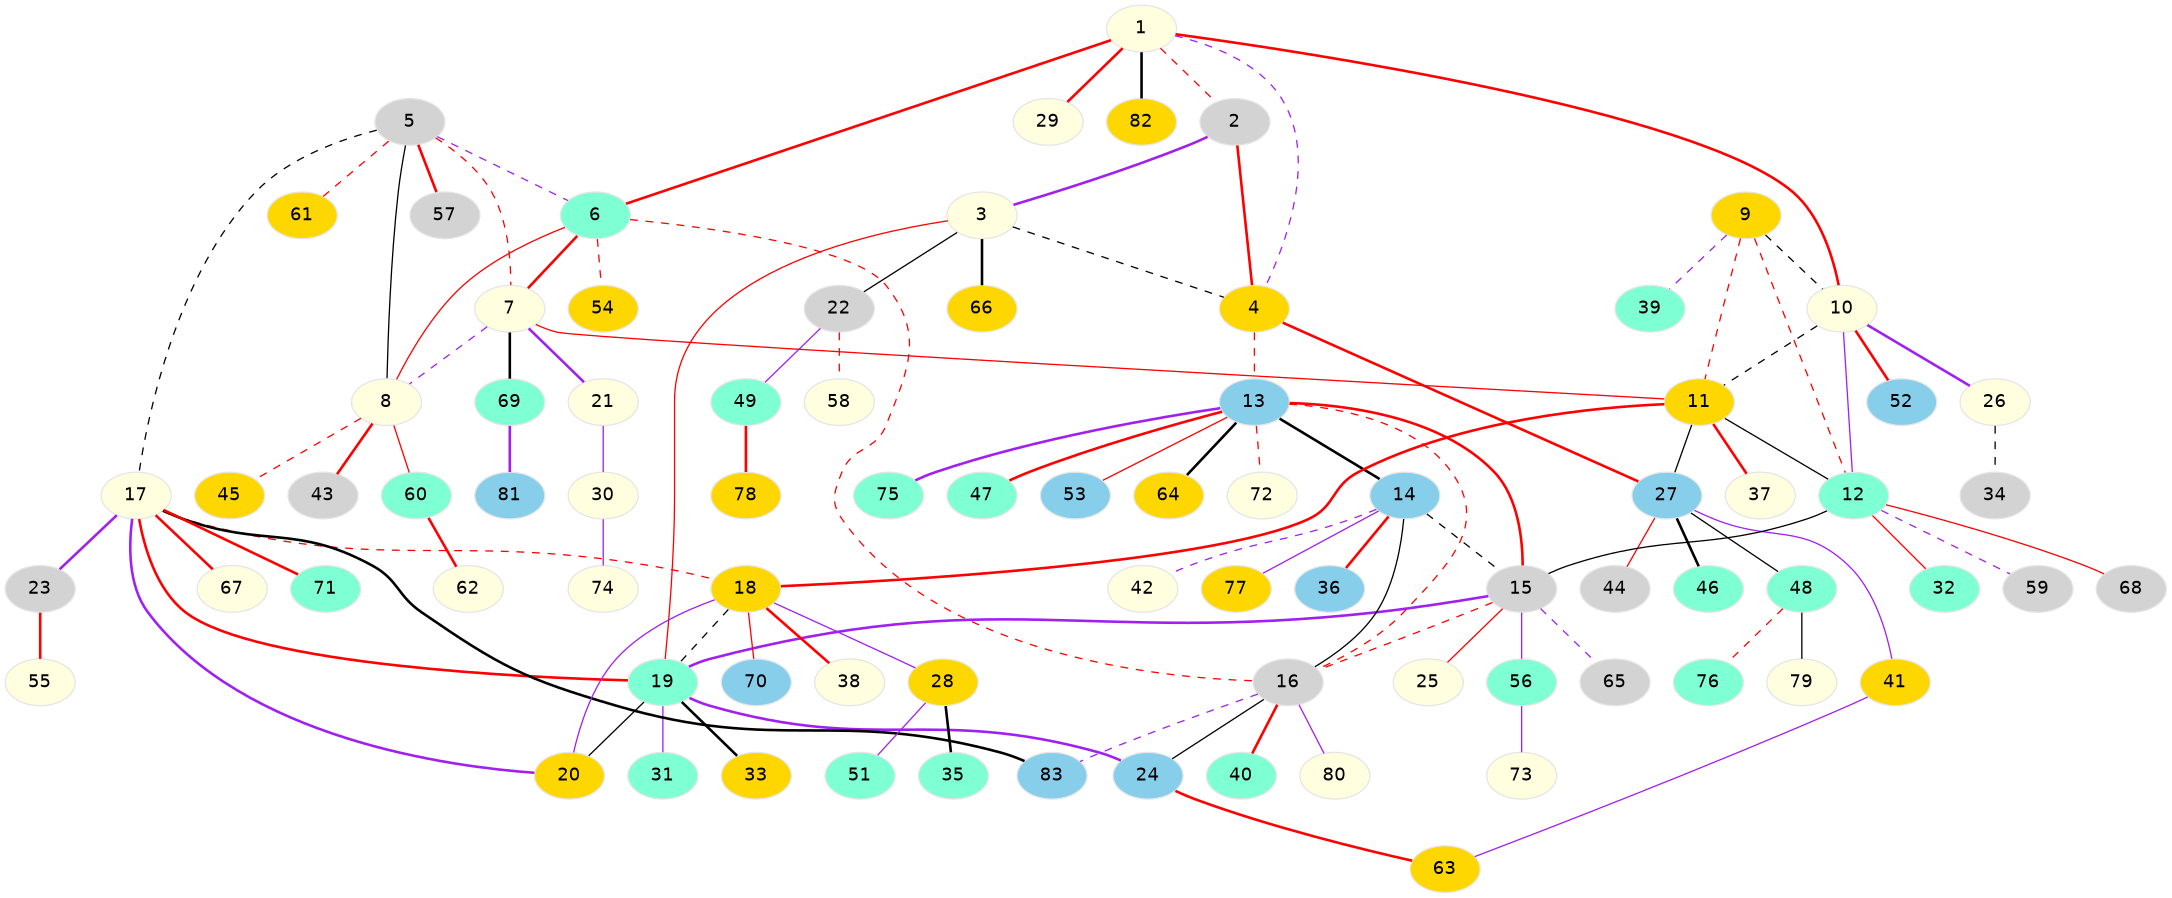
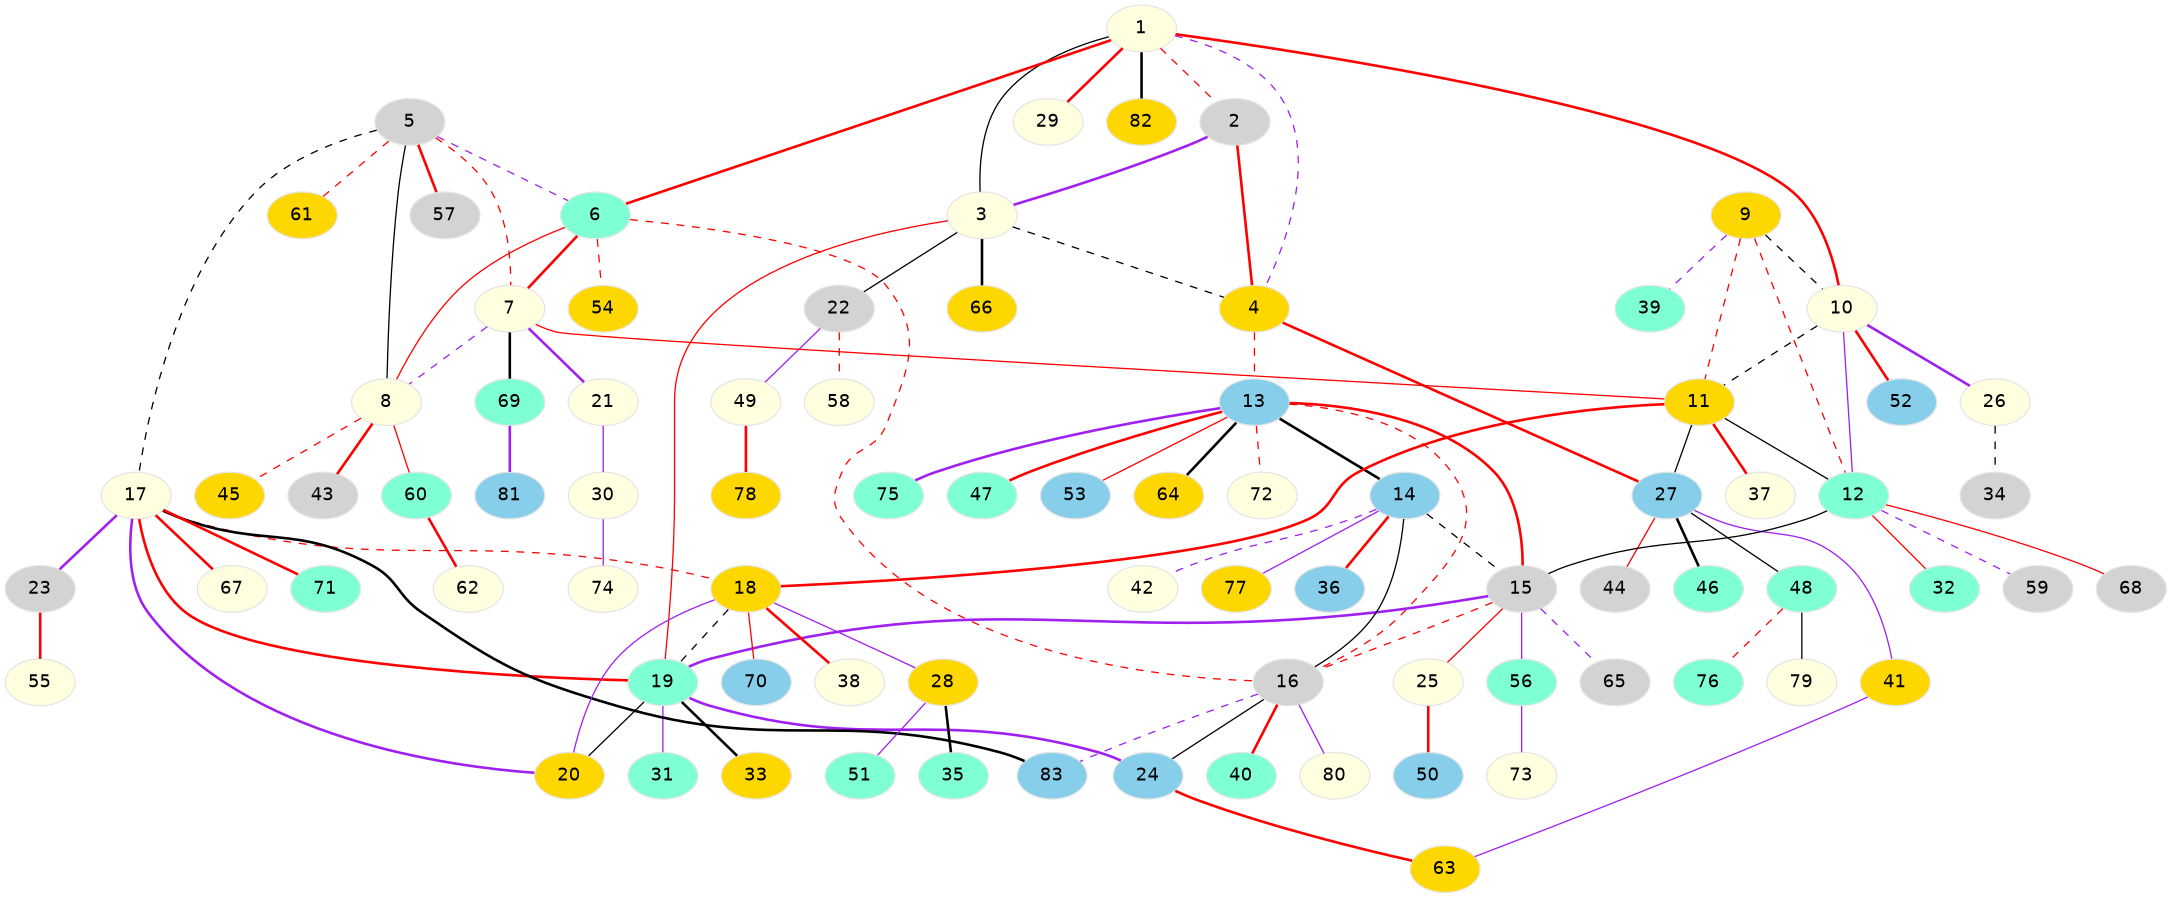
edge "1" -- "3": added
node "49": fillcolor aquamarine -> lightyellow
node "50": added
